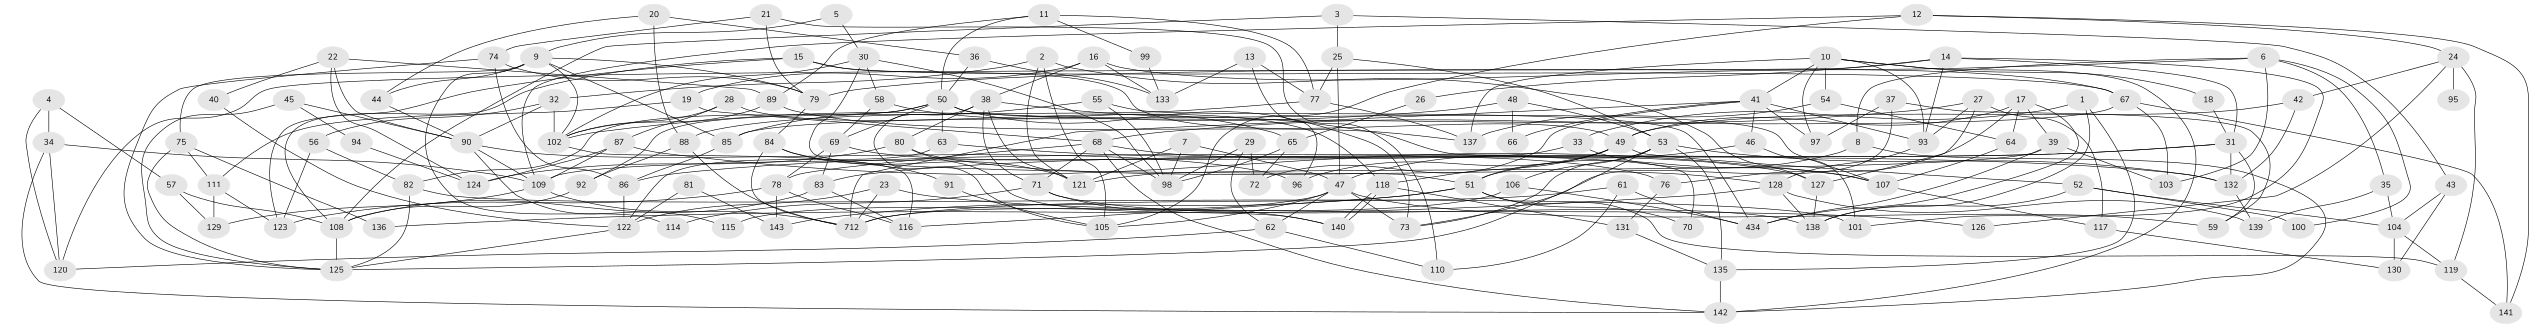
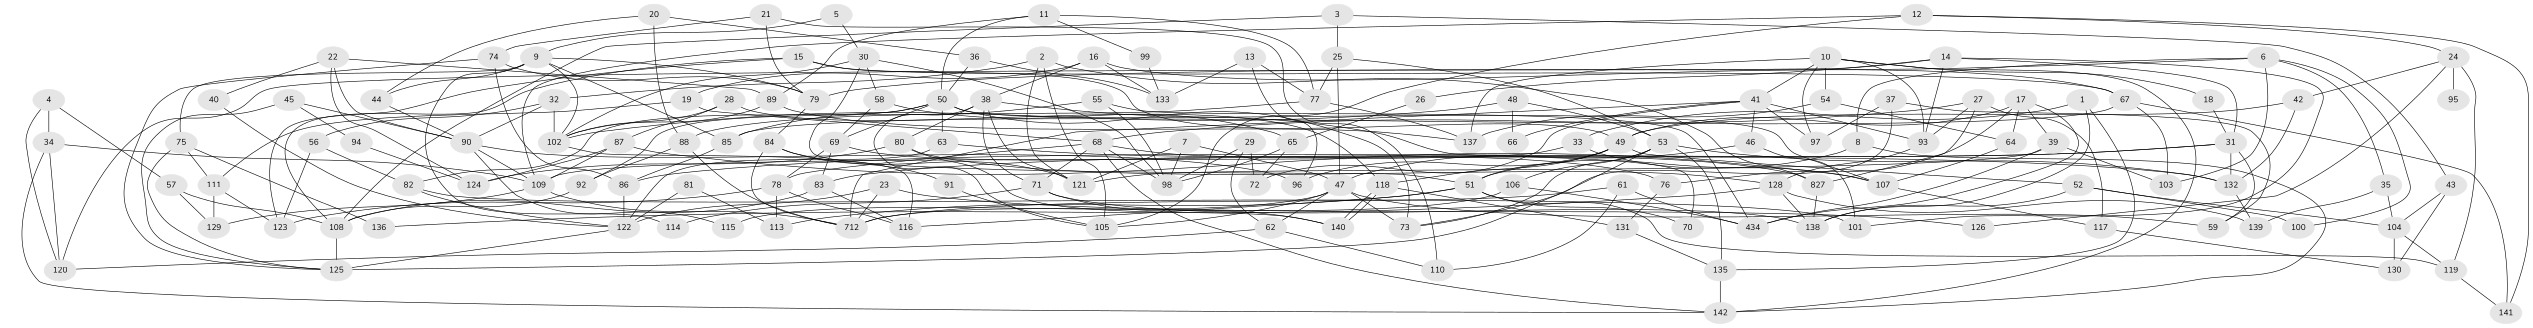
node "127": label "127" -> "827"
node "143": label "143" -> "113"
edge "82" -- "125": now "82" -- "122"
